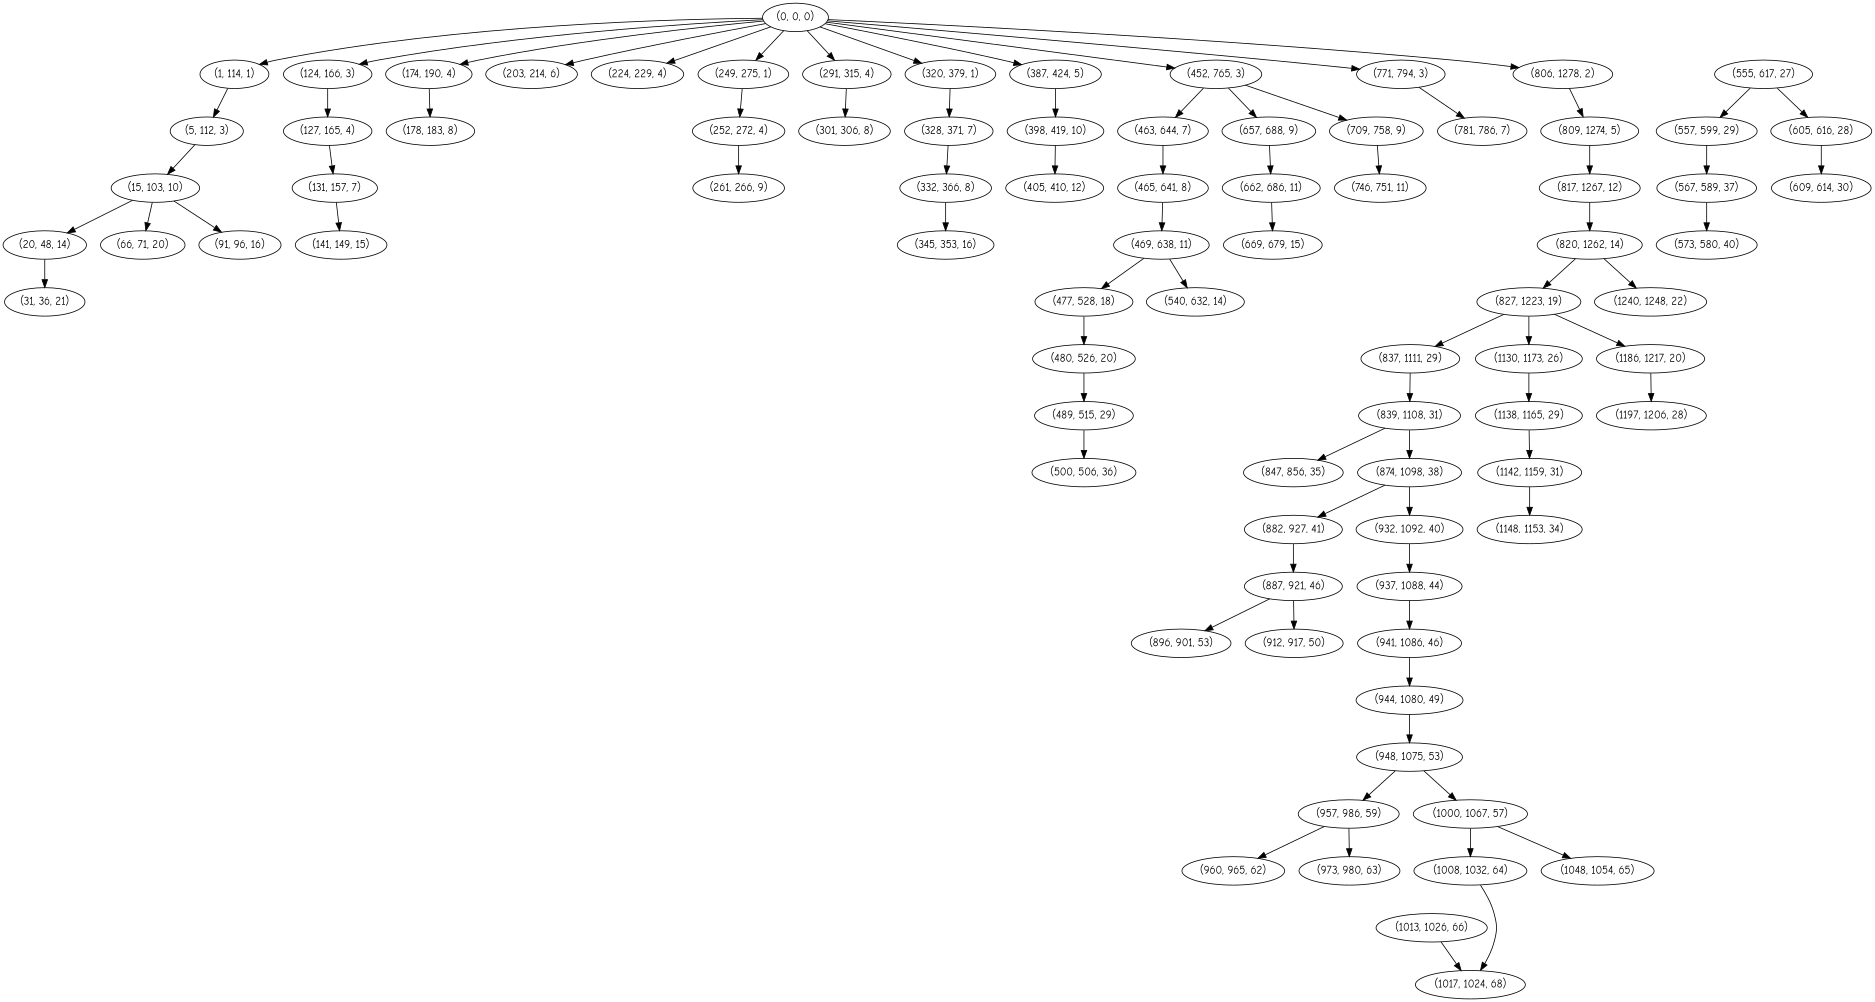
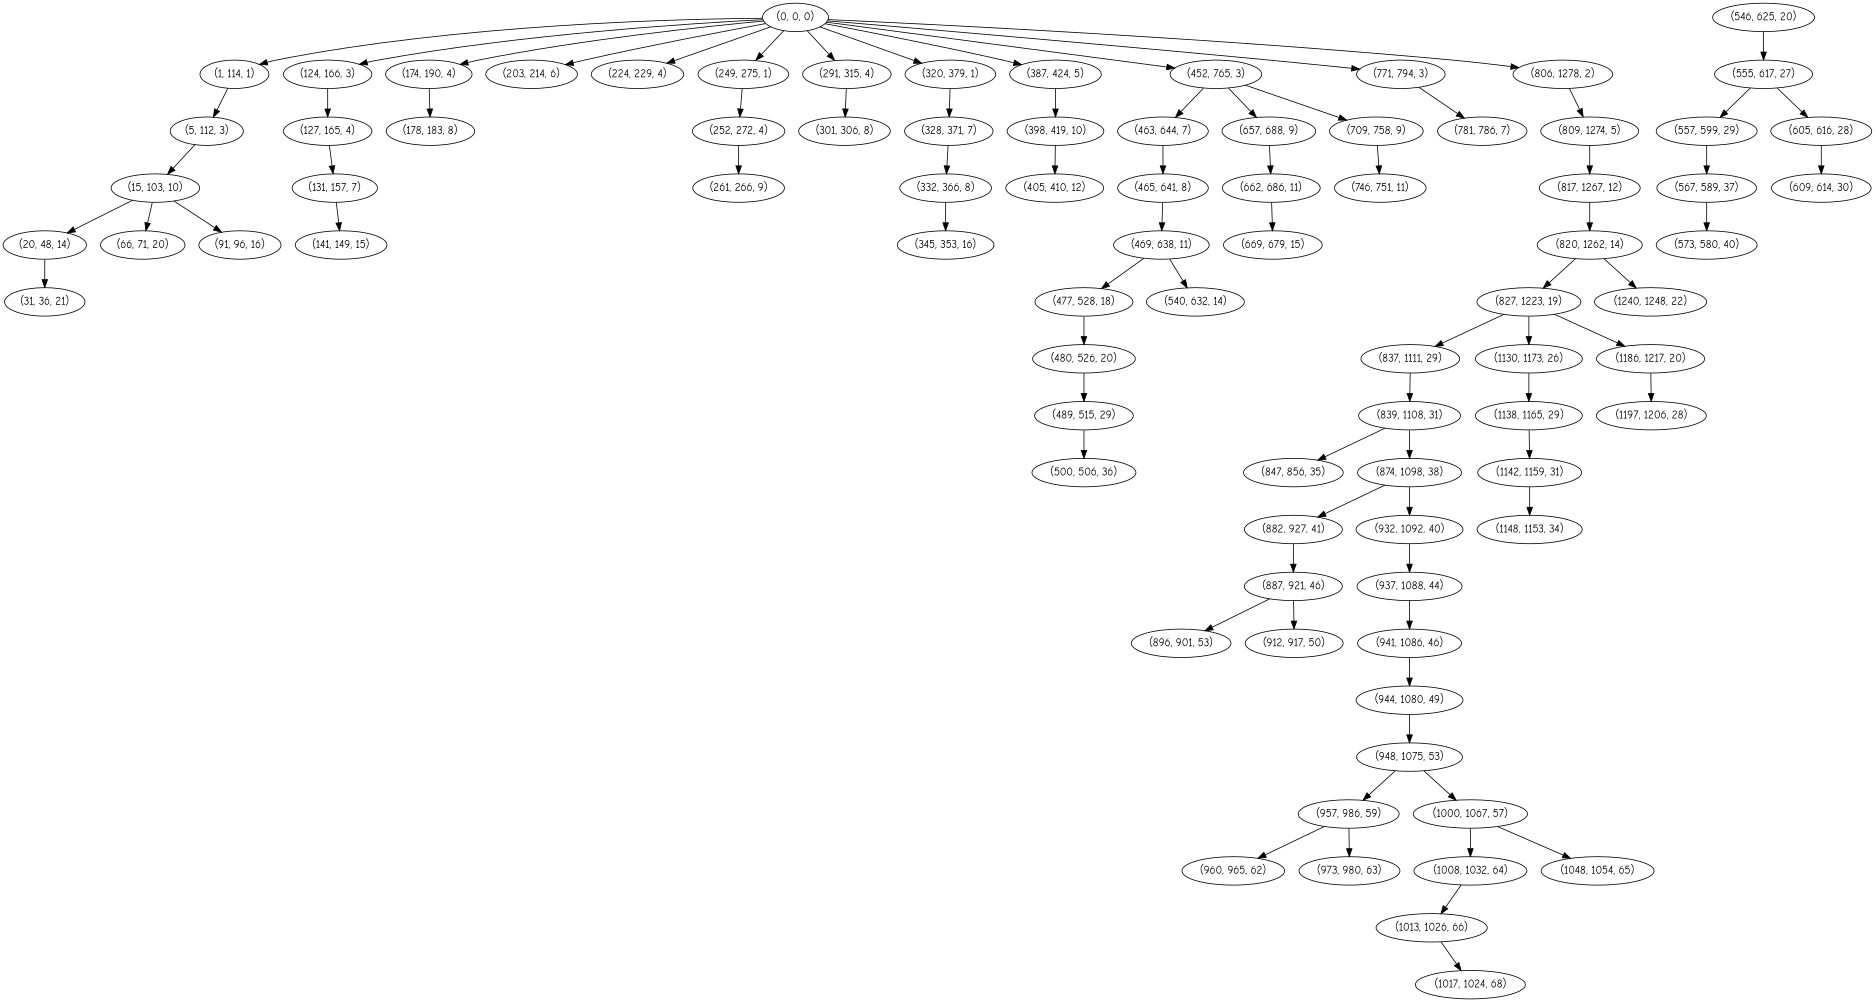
node "(546, 625, 20)": added
edge "(1008, 1032, 64)" -> "(1017, 1024, 68)": now "(1008, 1032, 64)" -> "(1013, 1026, 66)"
